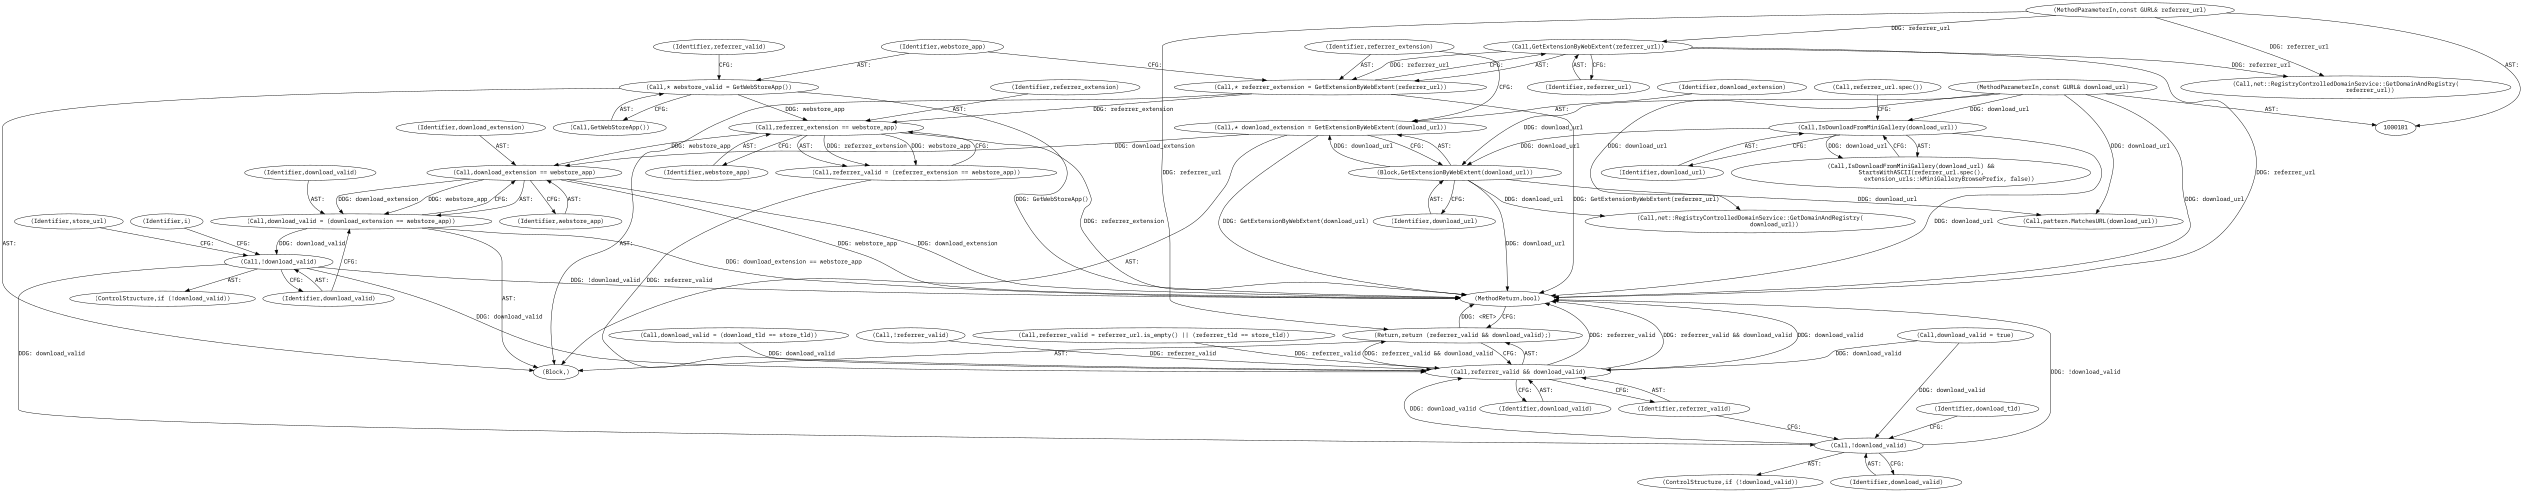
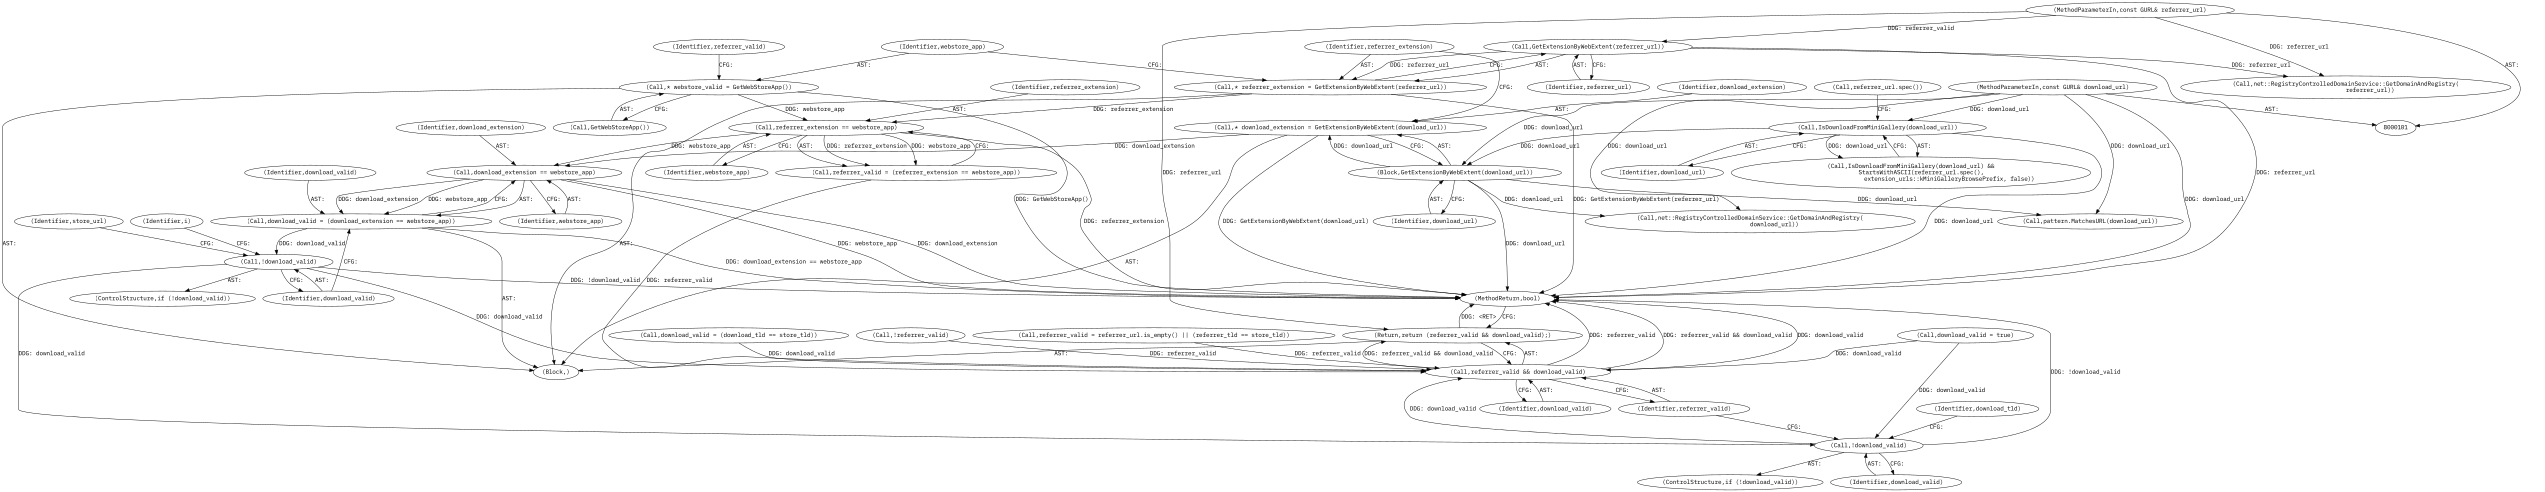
edge "(MethodParameterIn,const GURL& referrer_url)" -> "(Call,GetExtensionByWebExtent(referrer_url))": label "DDG: referrer_url" -> "DDG: referrer_valid"
node "1000101": label "1000101" -> "8000101"
